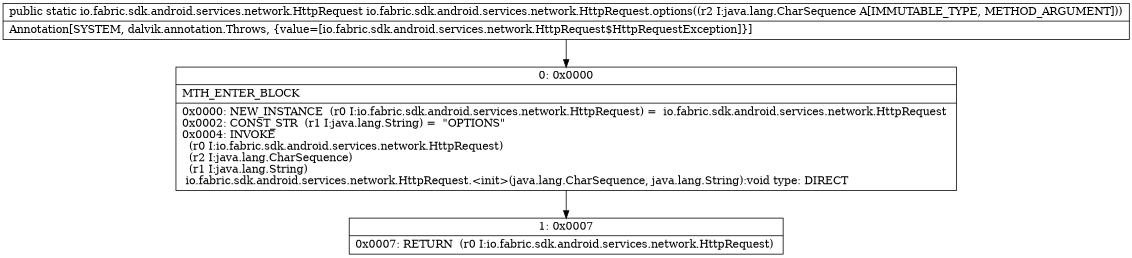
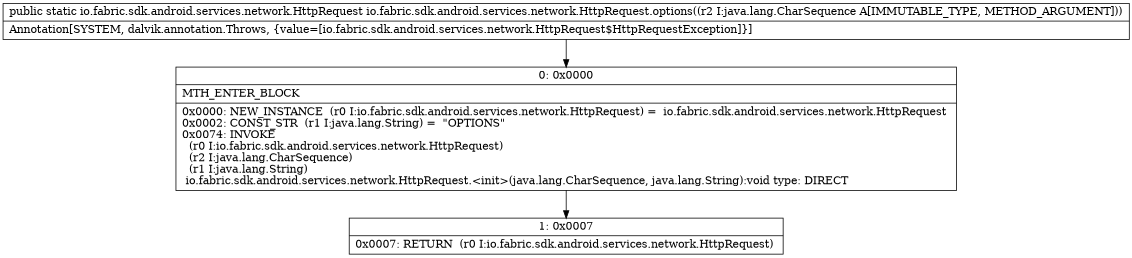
node "0: 0x0000": text "0x0004: INVOKE" -> "0x0074: INVOKE"
